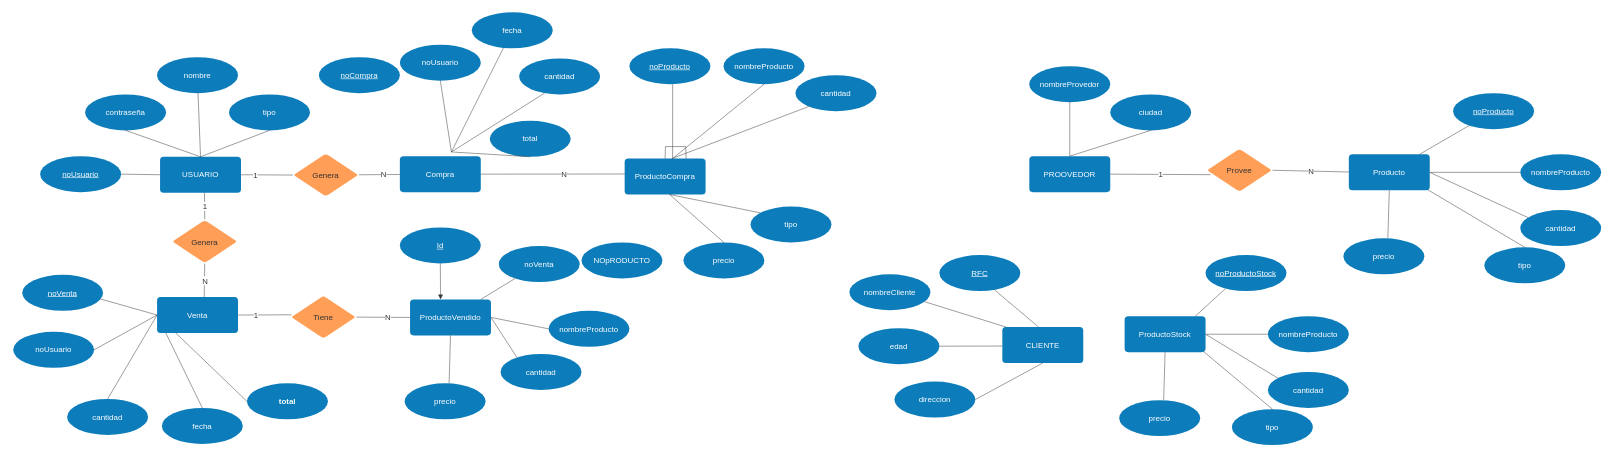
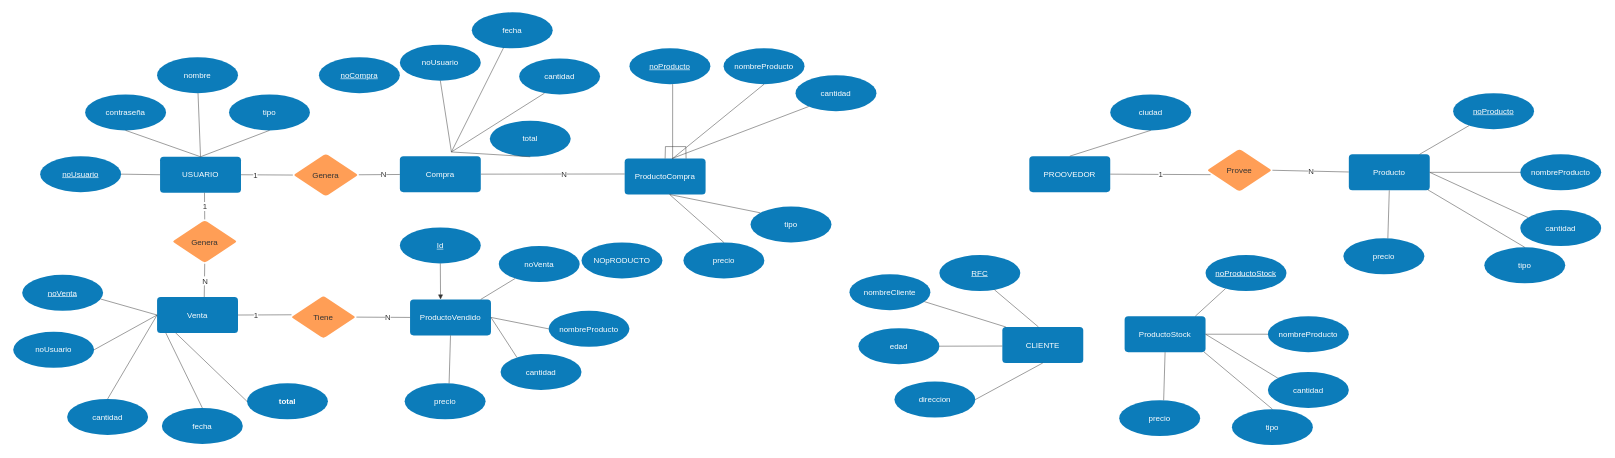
node "nombreProvedor": removed
edge "nombreProvedor" -- "PROOVEDOR": removed
